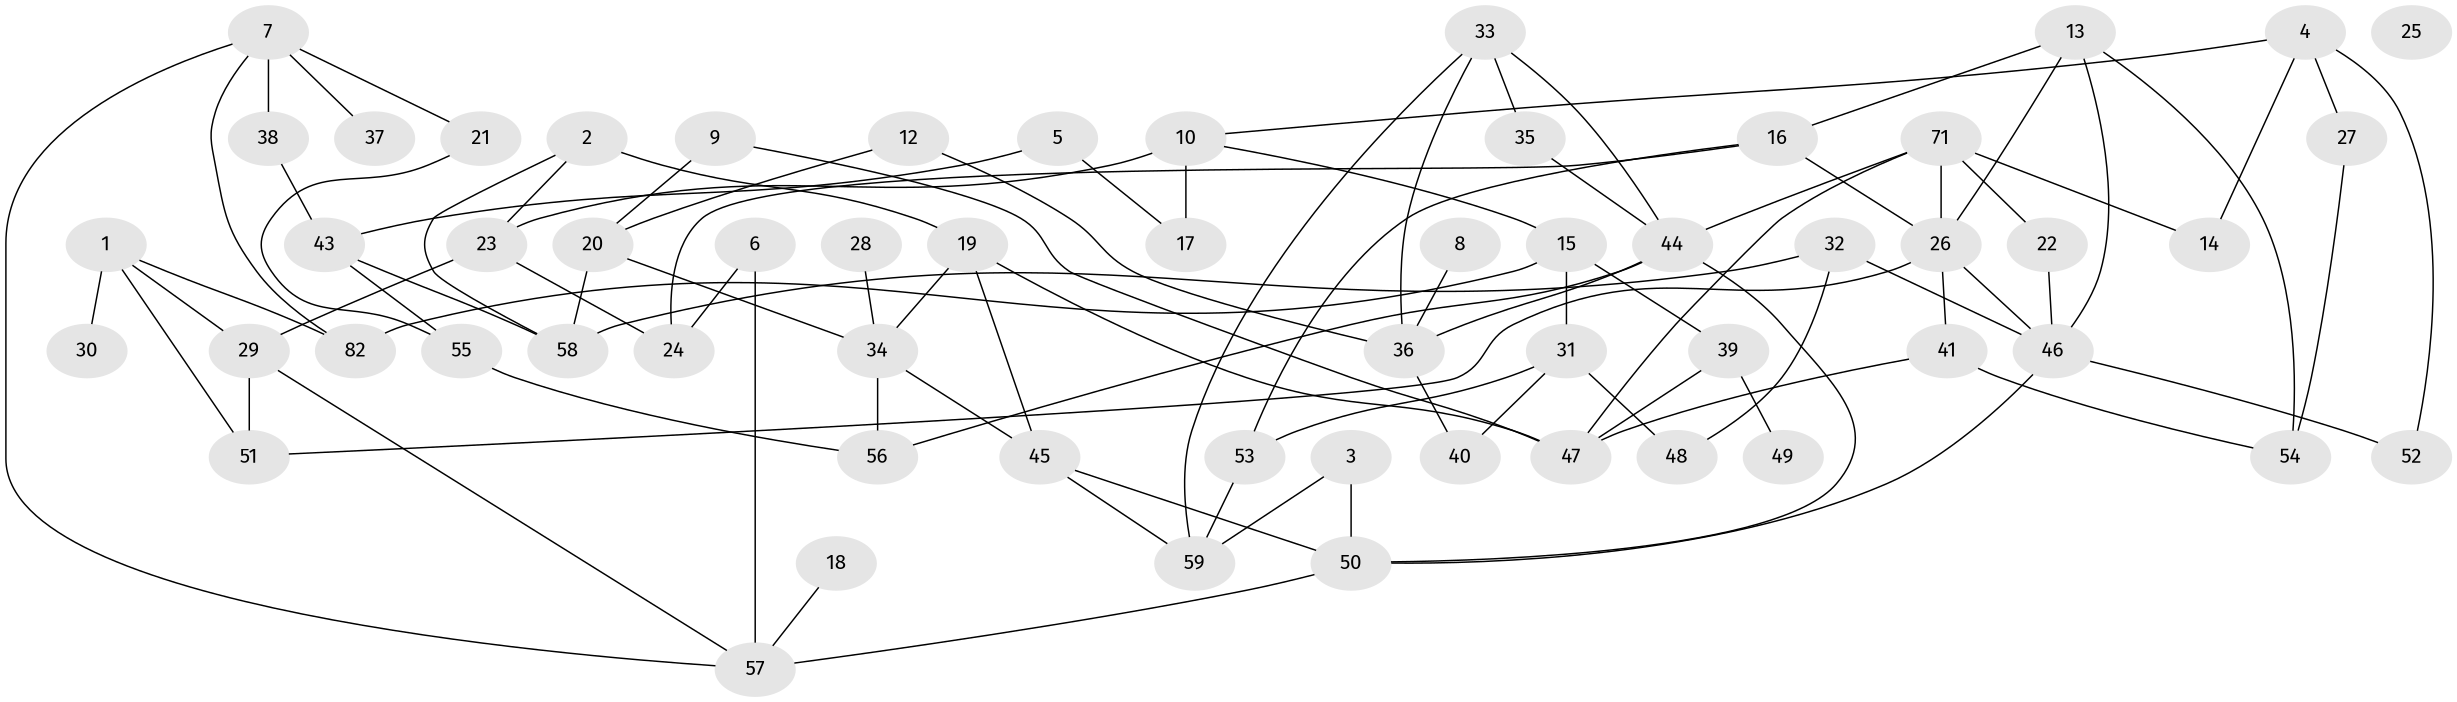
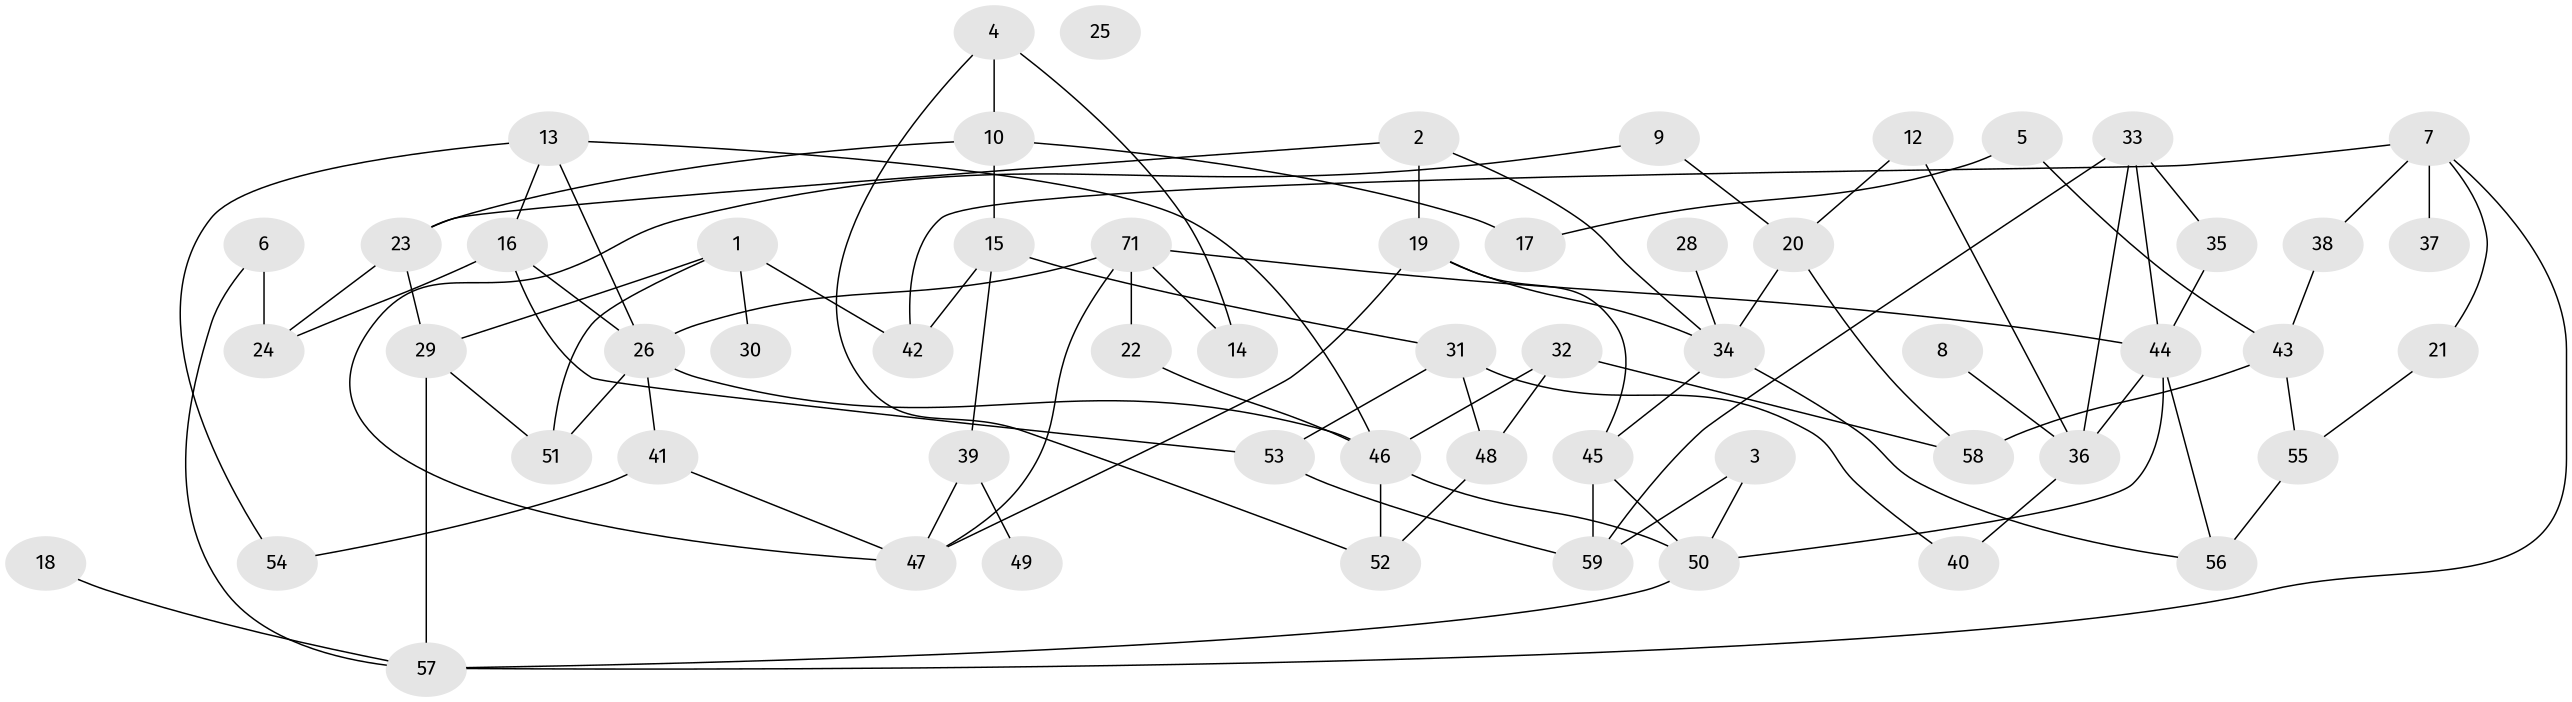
node "27": removed
edge "2" -- "58": now "2" -- "34"
node "82": label "82" -> "42"
edge "48" -- "52": added
